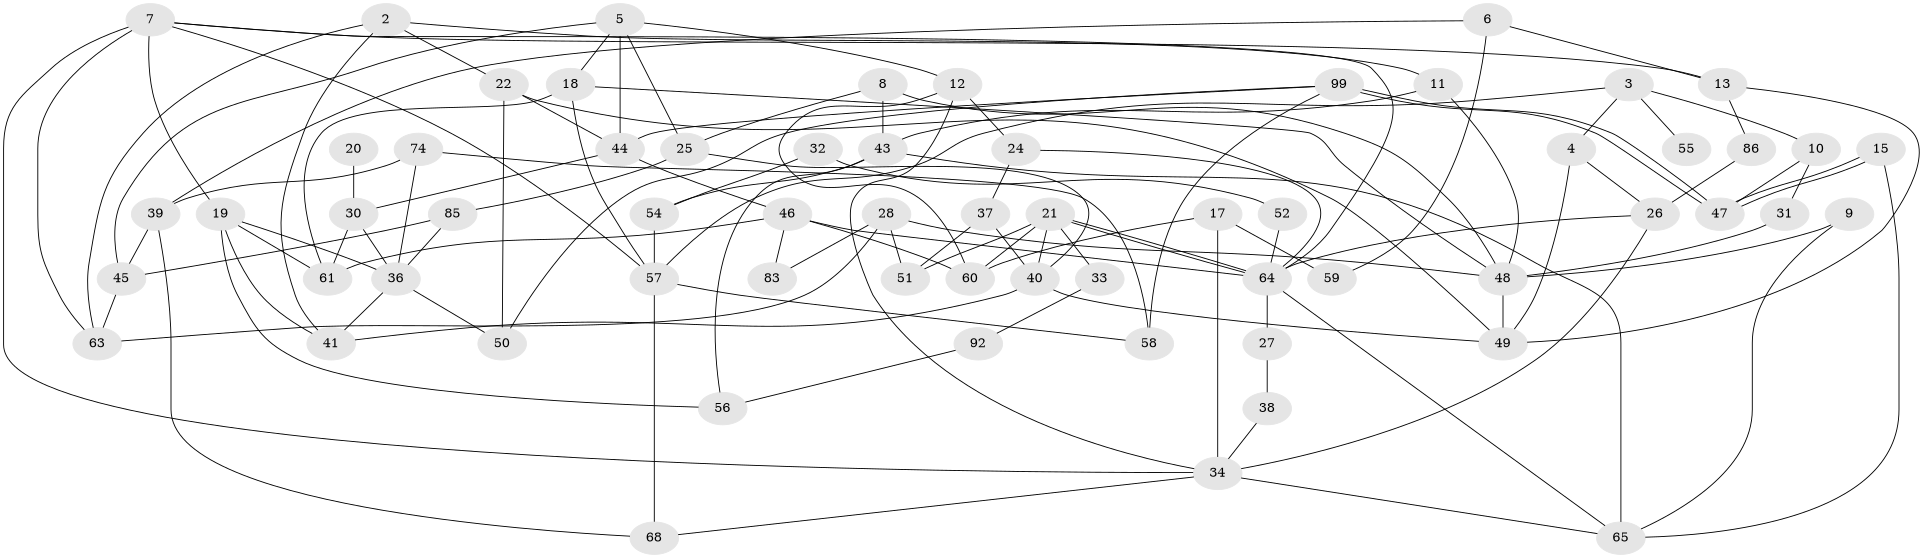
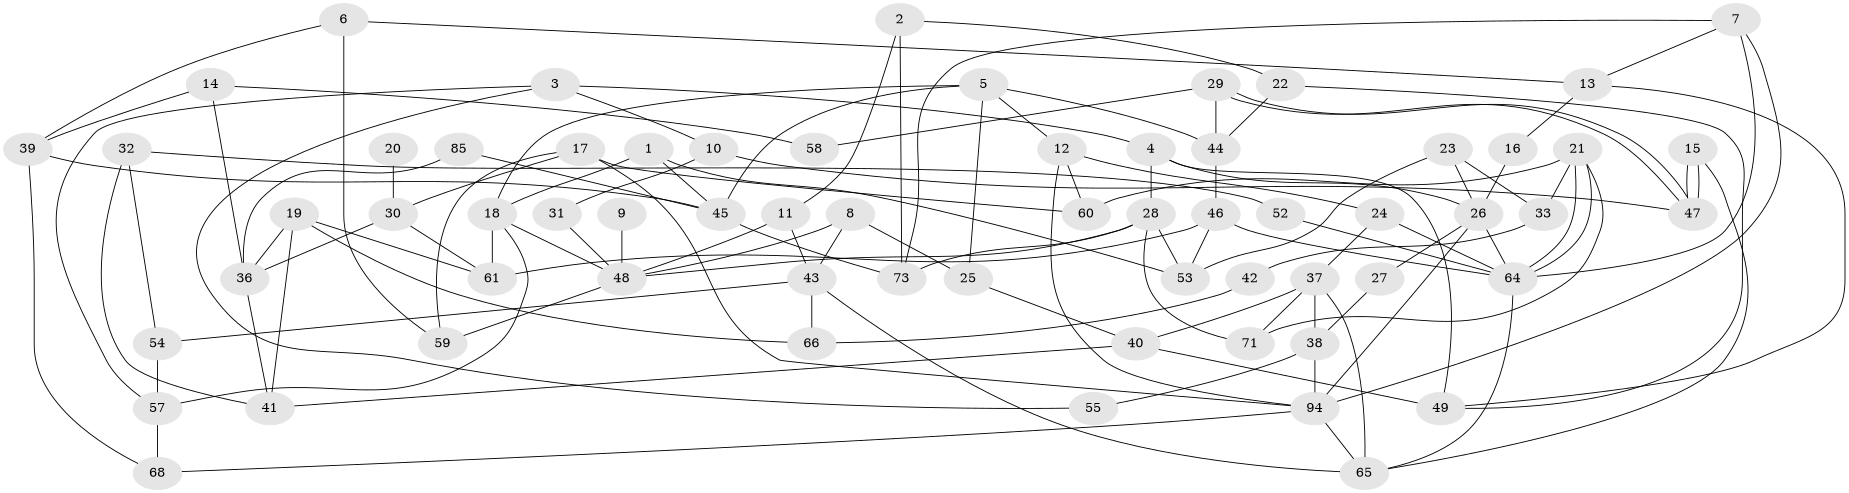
node "99": label "99" -> "29"
edge "7" -- "57": removed
edge "7" -- "19": removed
node "74": label "74" -> "14"
node "1": added
node "23": added
node "86": label "86" -> "16"
edge "2" -- "41": now "32" -- "41"
edge "44" -- "30": now "17" -- "30"
edge "4" -- "28": added
edge "25" -- "85": removed
edge "46" -- "60": removed
edge "21" -- "40": removed
node "83": label "83" -> "53"
node "51": label "51" -> "71"
edge "64" -- "27": now "26" -- "27"
edge "37" -- "38": added
edge "48" -- "49": now "48" -- "59"
edge "57" -- "58": removed
node "63": label "63" -> "73"
node "50": removed
node "92": label "92" -> "42"
edge "38" -- "55": added
edge "9" -- "65": now "37" -- "65"
node "56": label "56" -> "66"
node "34": label "34" -> "94"
